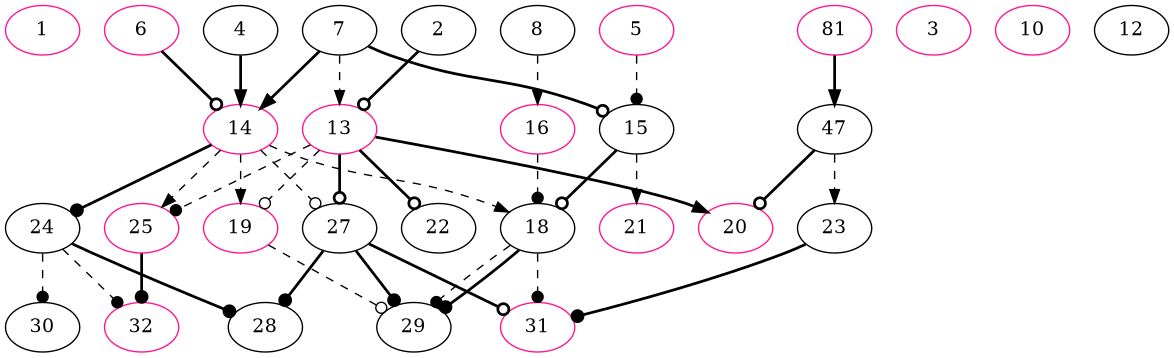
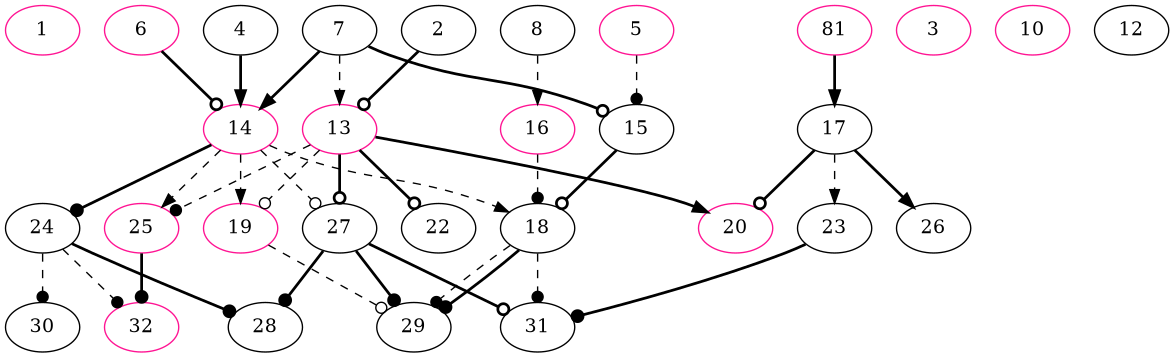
node "47": label "47" -> "17"
node "21": removed
node "26": added
node "31": color deeppink -> black
